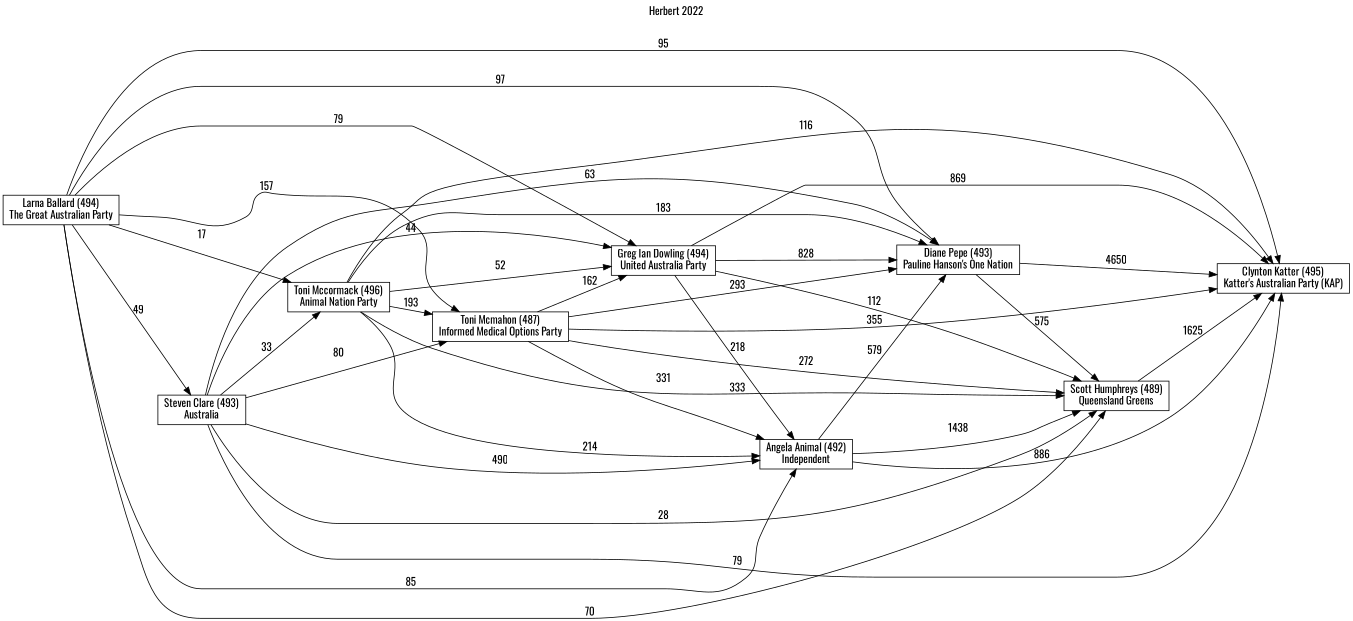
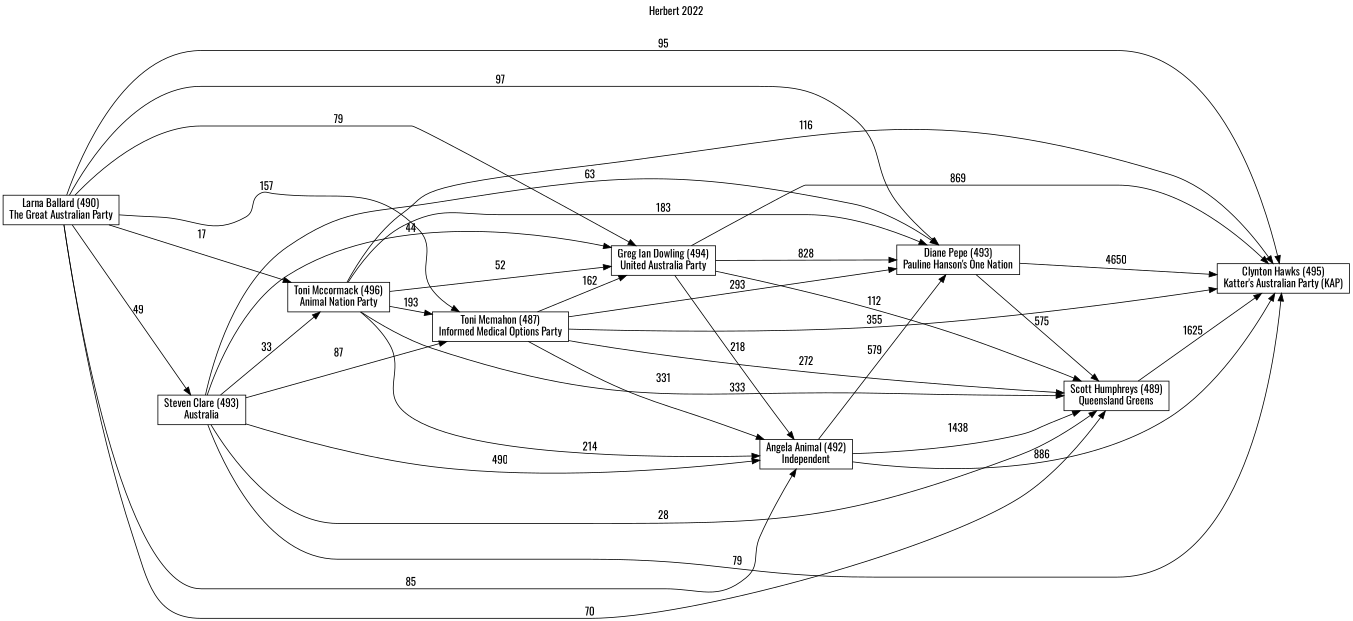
node "Larna Ballard (494) The Great Australian Party": label "Larna Ballard (494) The Great Australian Party" -> "Larna Ballard (490) The Great Australian Party"
node "Clynton Katter (495) Katter's Australian Party (KAP)": label "Clynton Katter (495) Katter's Australian Party (KAP)" -> "Clynton Hawks (495) Katter's Australian Party (KAP)"
edge "Steven Clare (493) Australia" -> "Toni Mcmahon (487) Informed Medical Options Party": label "80" -> "87"
